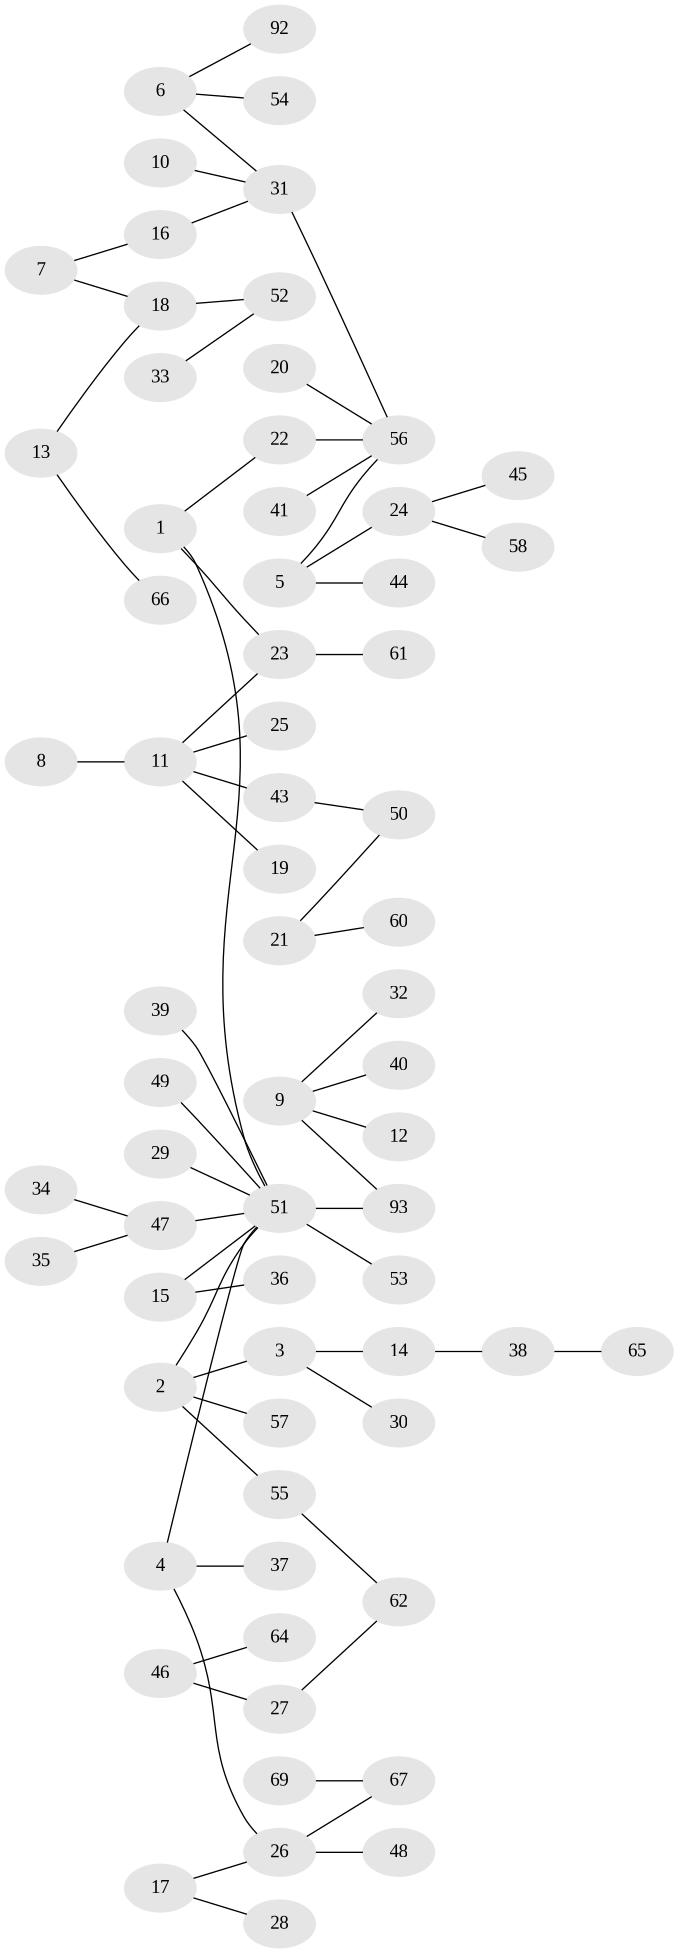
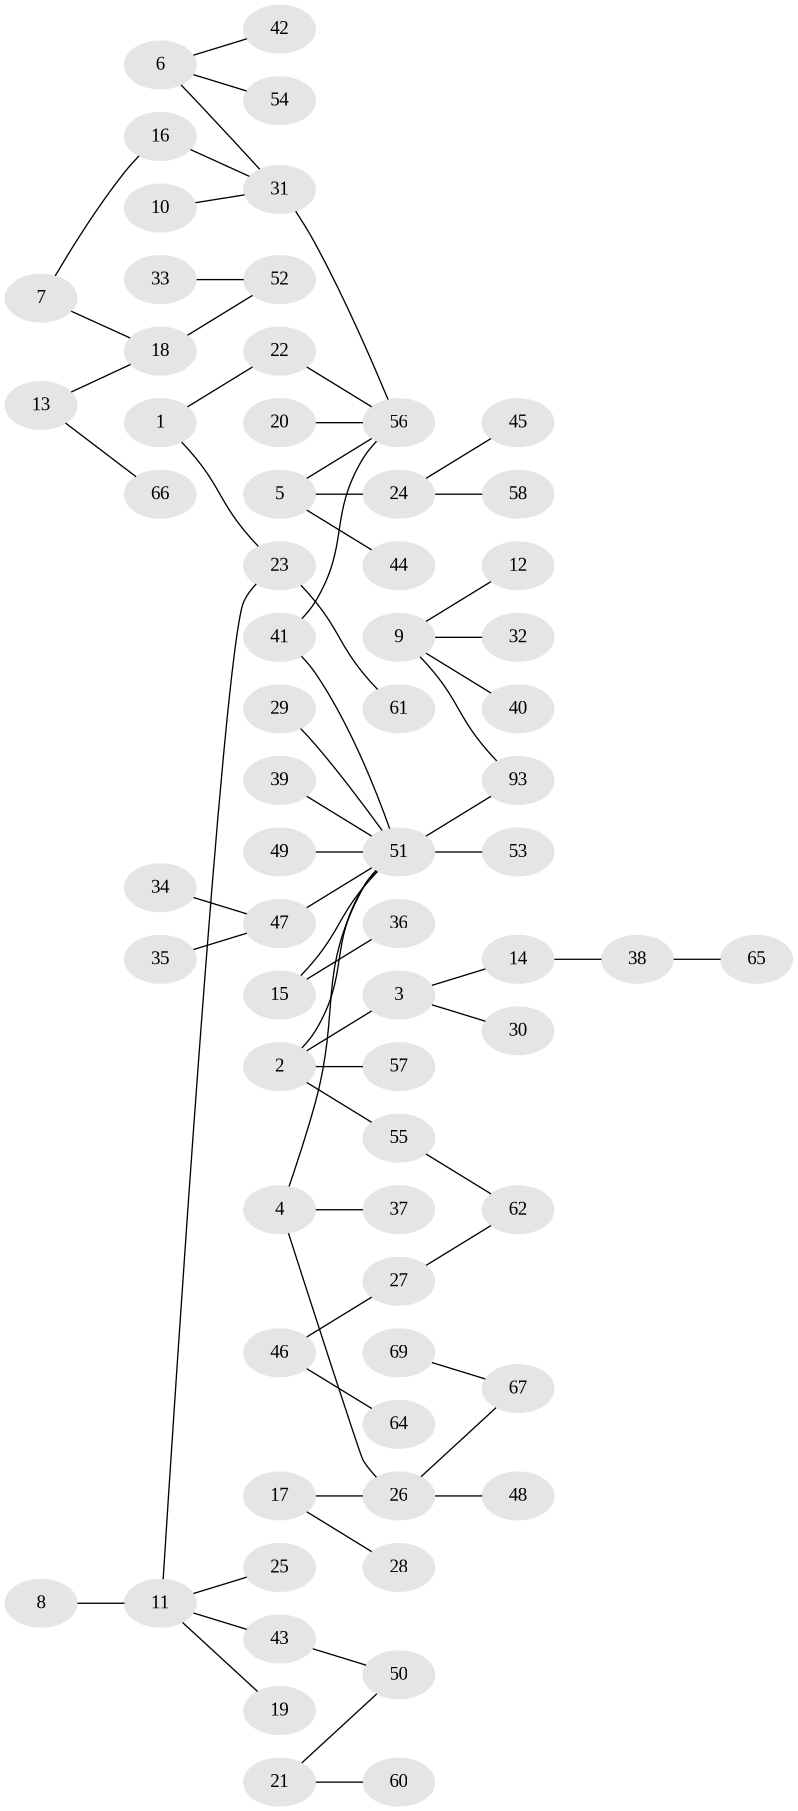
node "92": label "92" -> "42"
edge "1" -- "51": now "41" -- "51"
